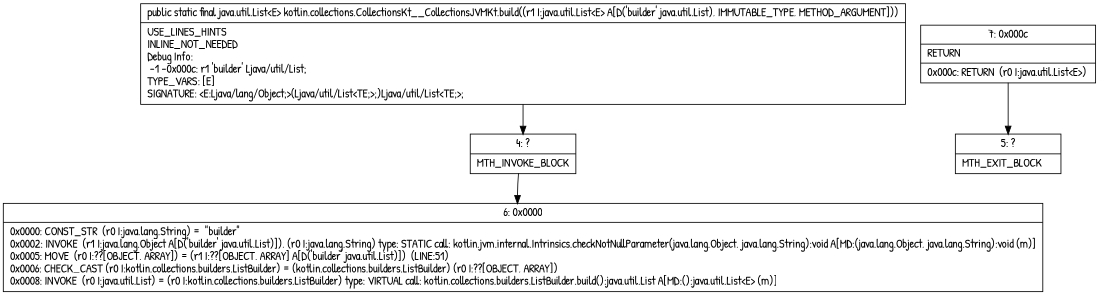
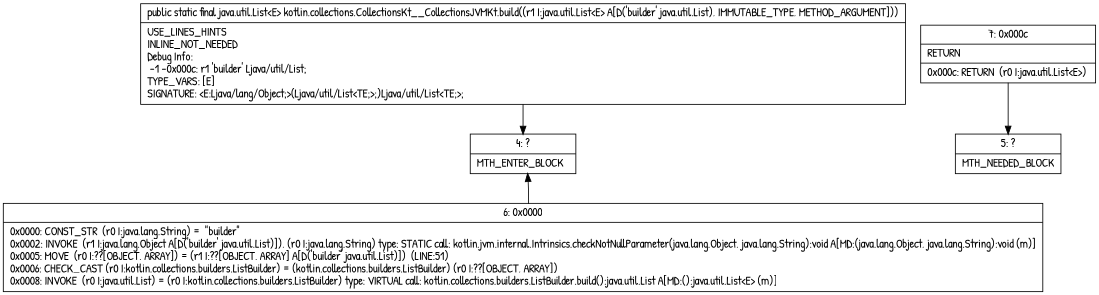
node "4: ?": text "MTH_INVOKE_BLOCK" -> "MTH_ENTER_BLOCK"
node "5: ?": text "MTH_EXIT_BLOCK" -> "MTH_NEEDED_BLOCK"
edge "4: ?" -> "6: 0x0000": reversed
